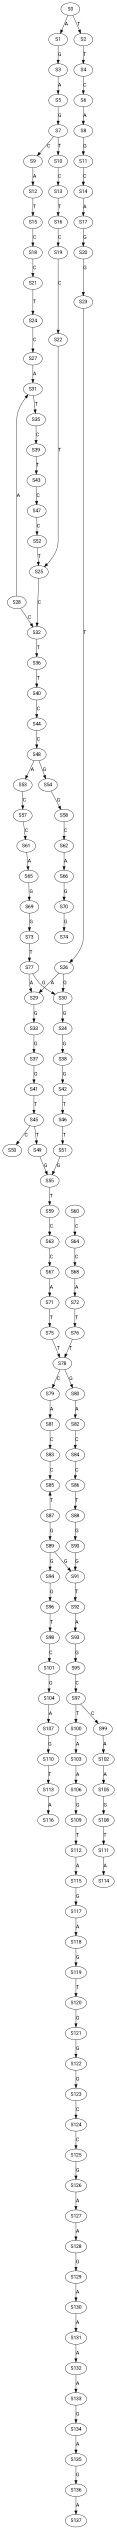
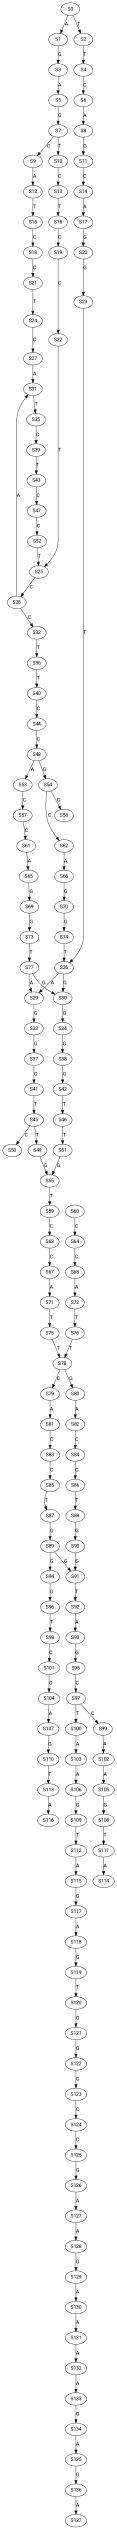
edge "S25" -> "S32": now "S25" -> "S28"
edge "S58" -> "S62": now "S54" -> "S62"
edge "S74" -> "S26": added, label "T"
edge "S87" -> "S85": reversed
